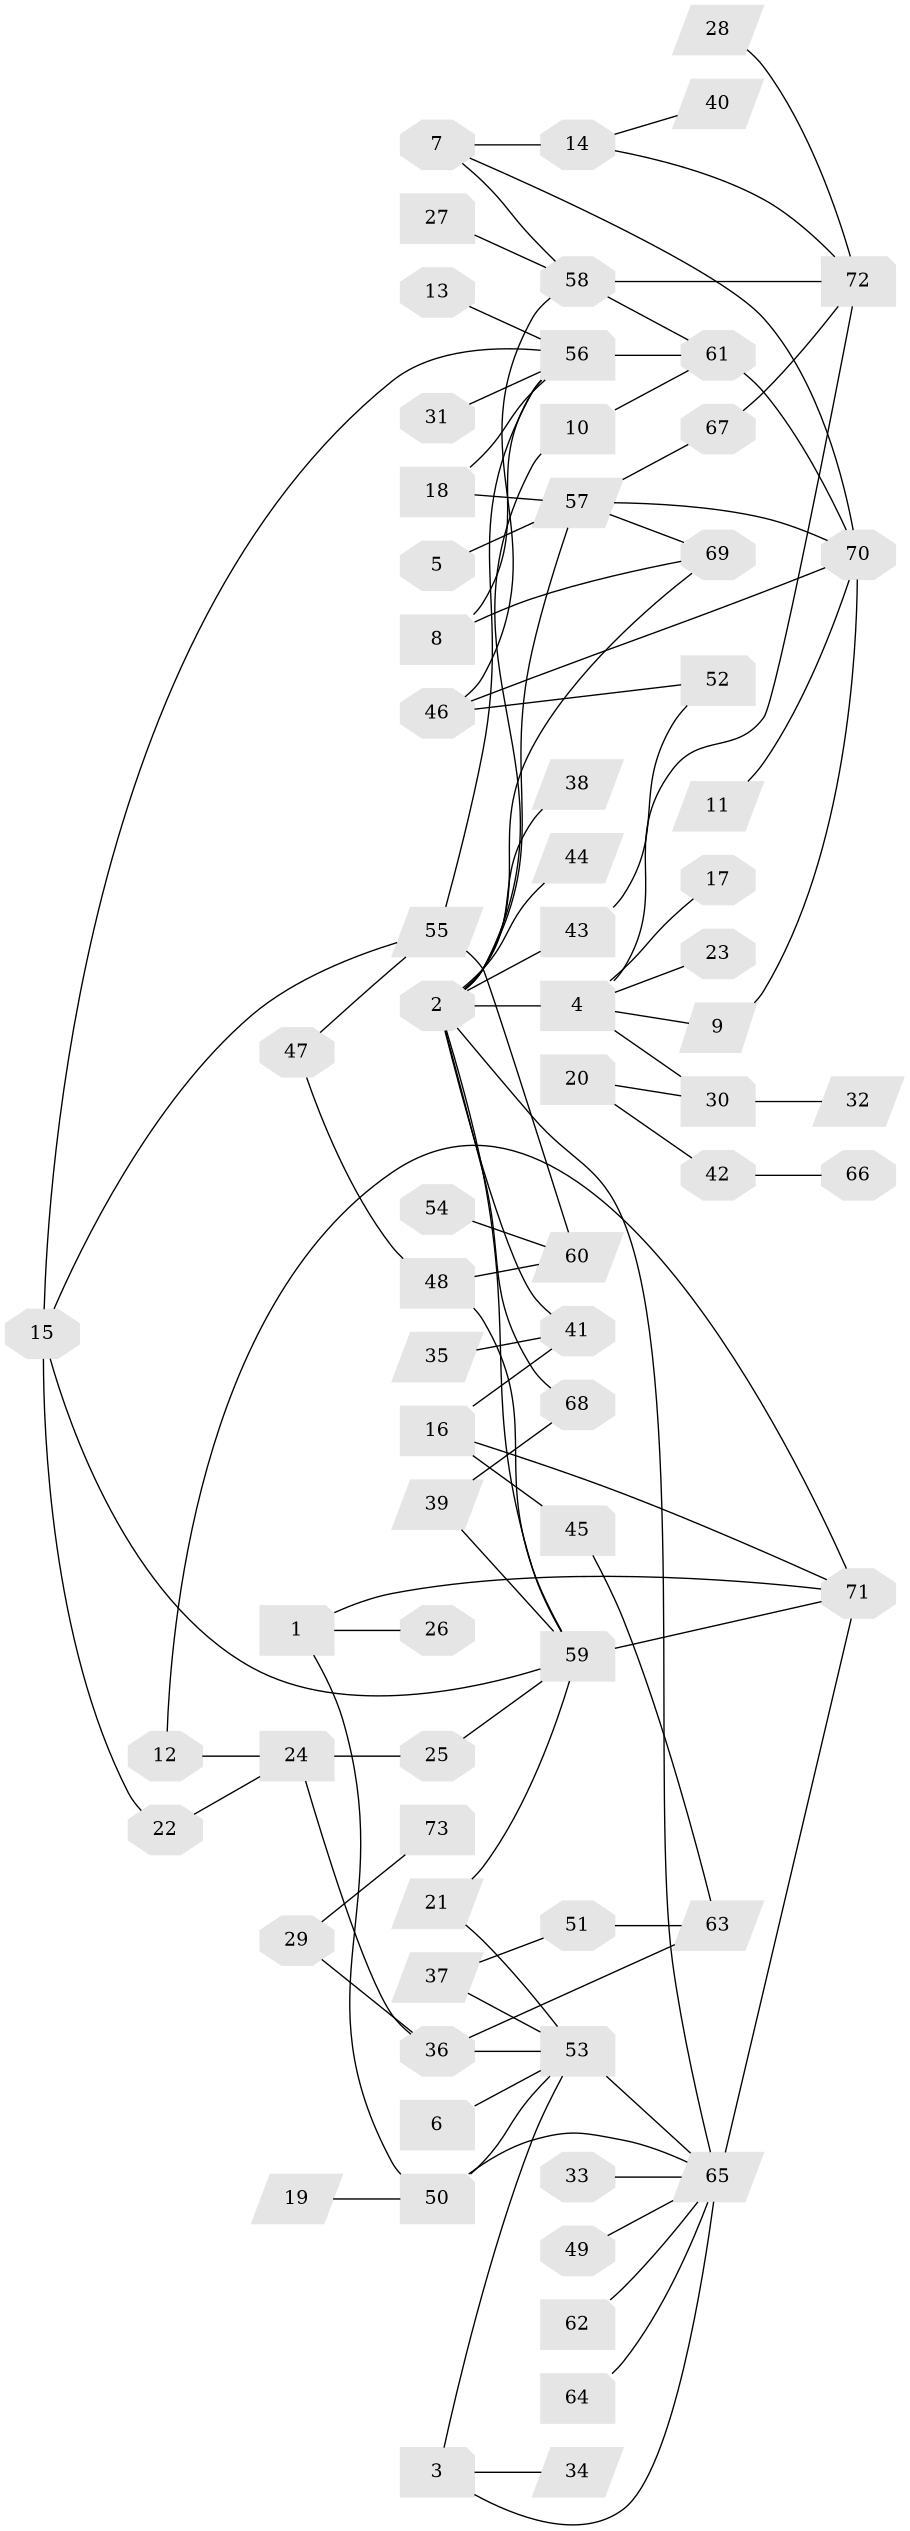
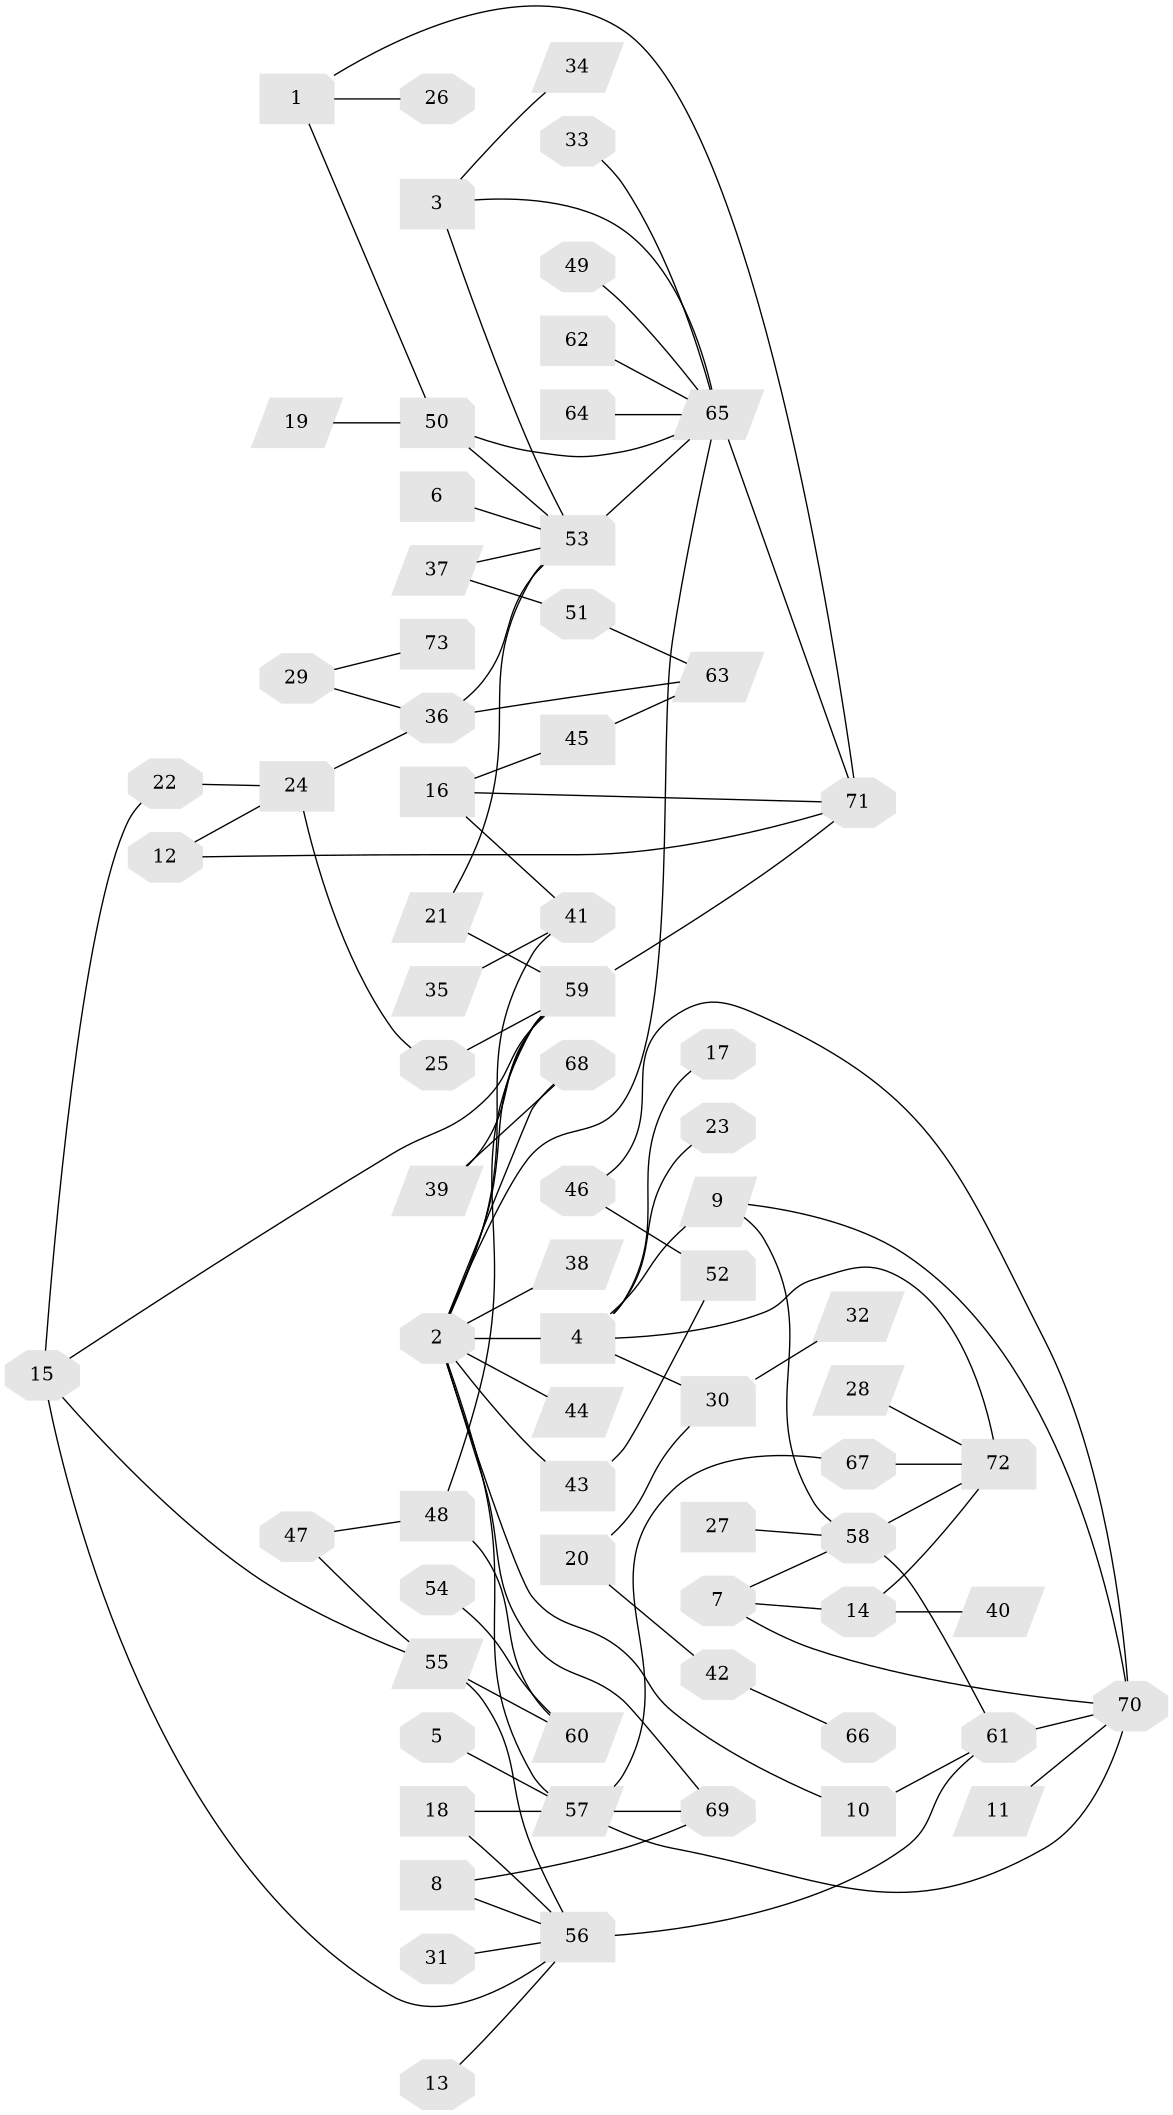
edge "58" -- "46": now "58" -- "9"
